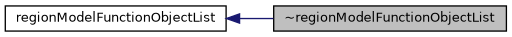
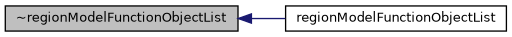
edge "~regionModelFunctionObjectList" -> "regionModelFunctionObjectList": reversed
